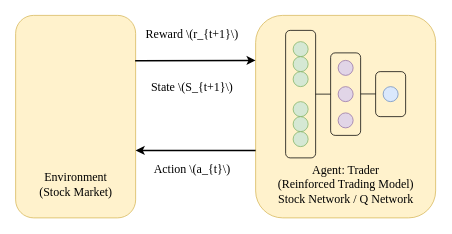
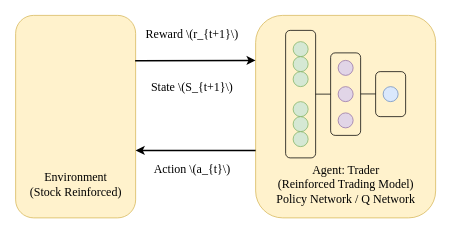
node "Environment (Stock Market)": label "Environment (Stock Market)" -> "Environment (Stock Reinforced)"
node "Agent: Trader (Reinforced Trading Model) Stock Network / Q Network": label "Agent: Trader (Reinforced Trading Model) Stock Network / Q Network" -> "Agent: Trader (Reinforced Trading Model) Policy Network / Q Network"
